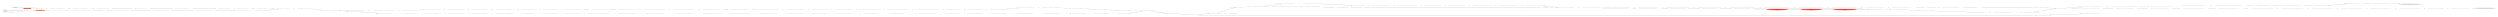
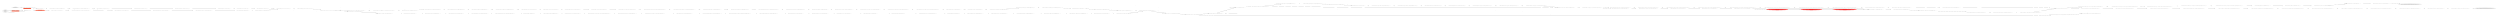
node "PulsarAdmin admin@@@2@@@['1', '1', '0']": fillcolor white -> tomato
